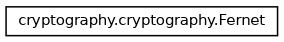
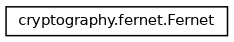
node "cryptography.cryptography.Fernet": label "cryptography.cryptography.Fernet" -> "cryptography.fernet.Fernet"
